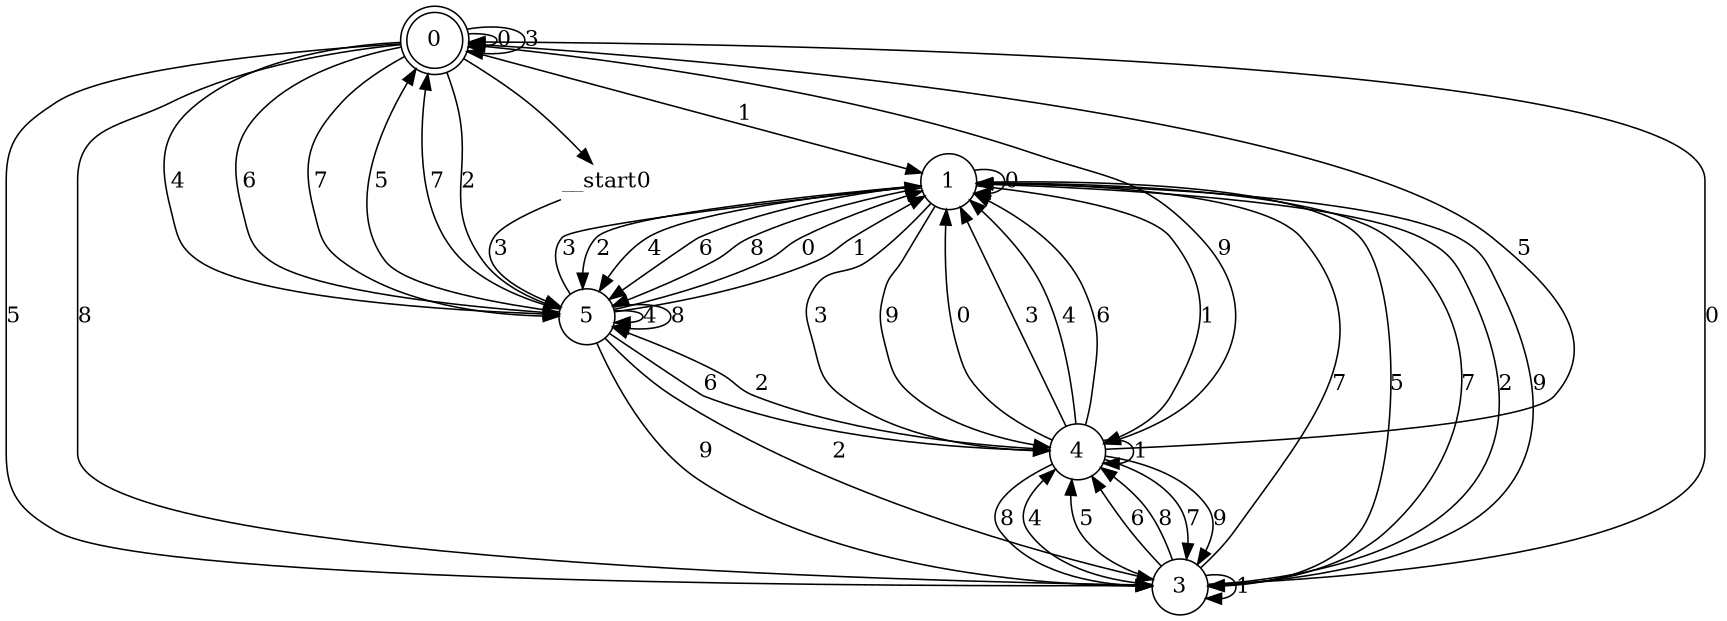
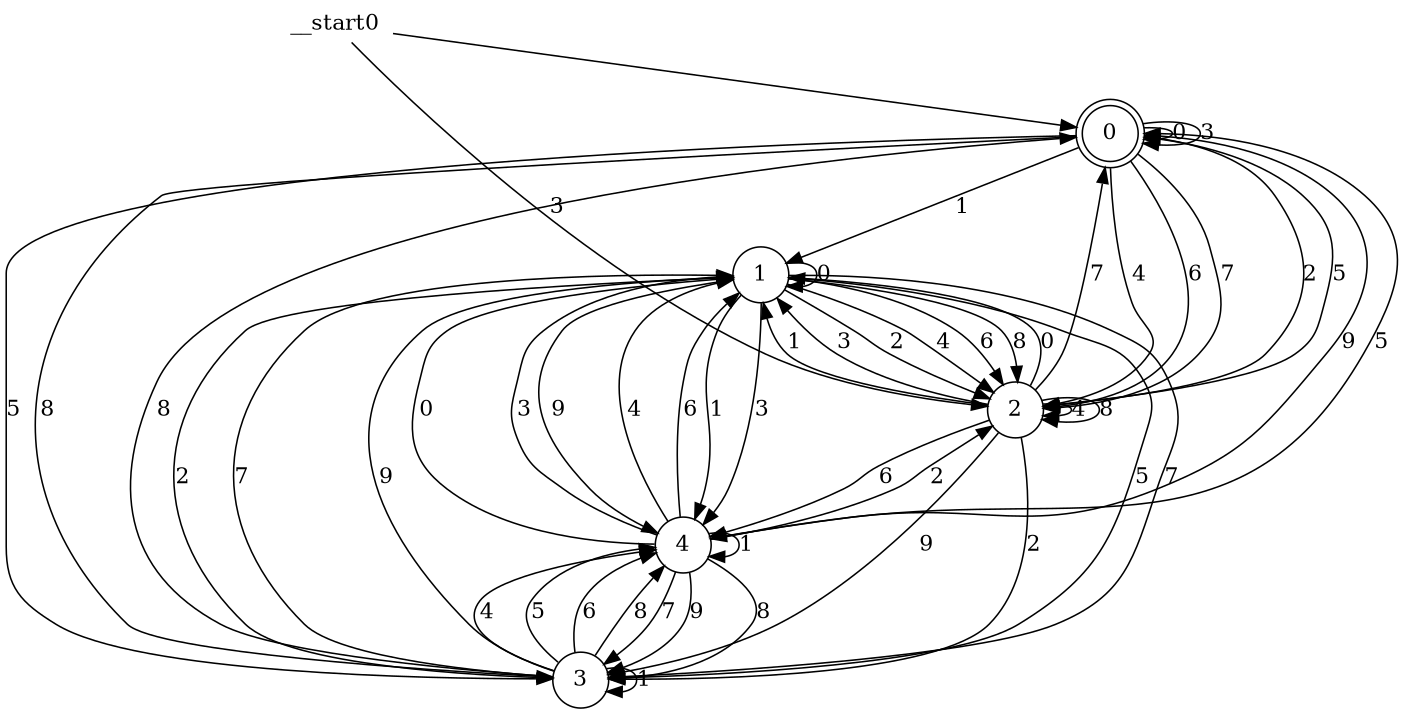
edge "0" -> "__start0": reversed
node "5": label "5" -> "2"
edge "3" -> "0": label "0" -> "8"
